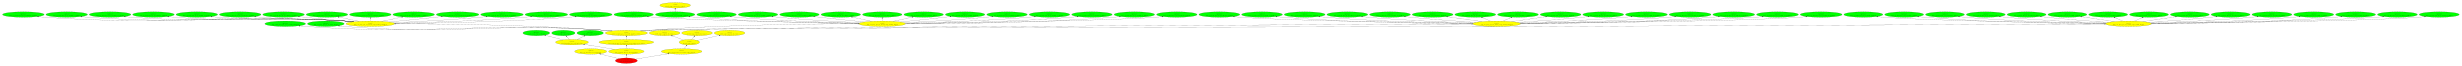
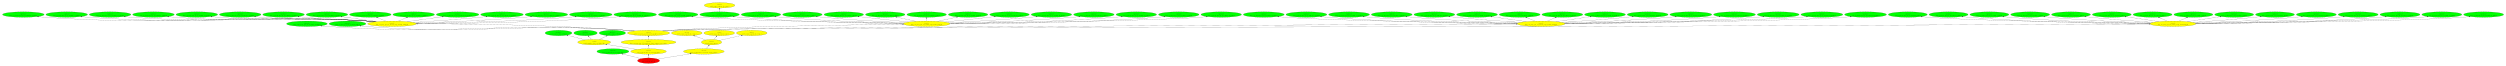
node "<spriteset> plate_car_pony_gen_1A_ss_loading_13_unflipped": added
node "<spriteset> plate_car_pony_gen_1A_ss_purchase": fillcolor yellow -> green
